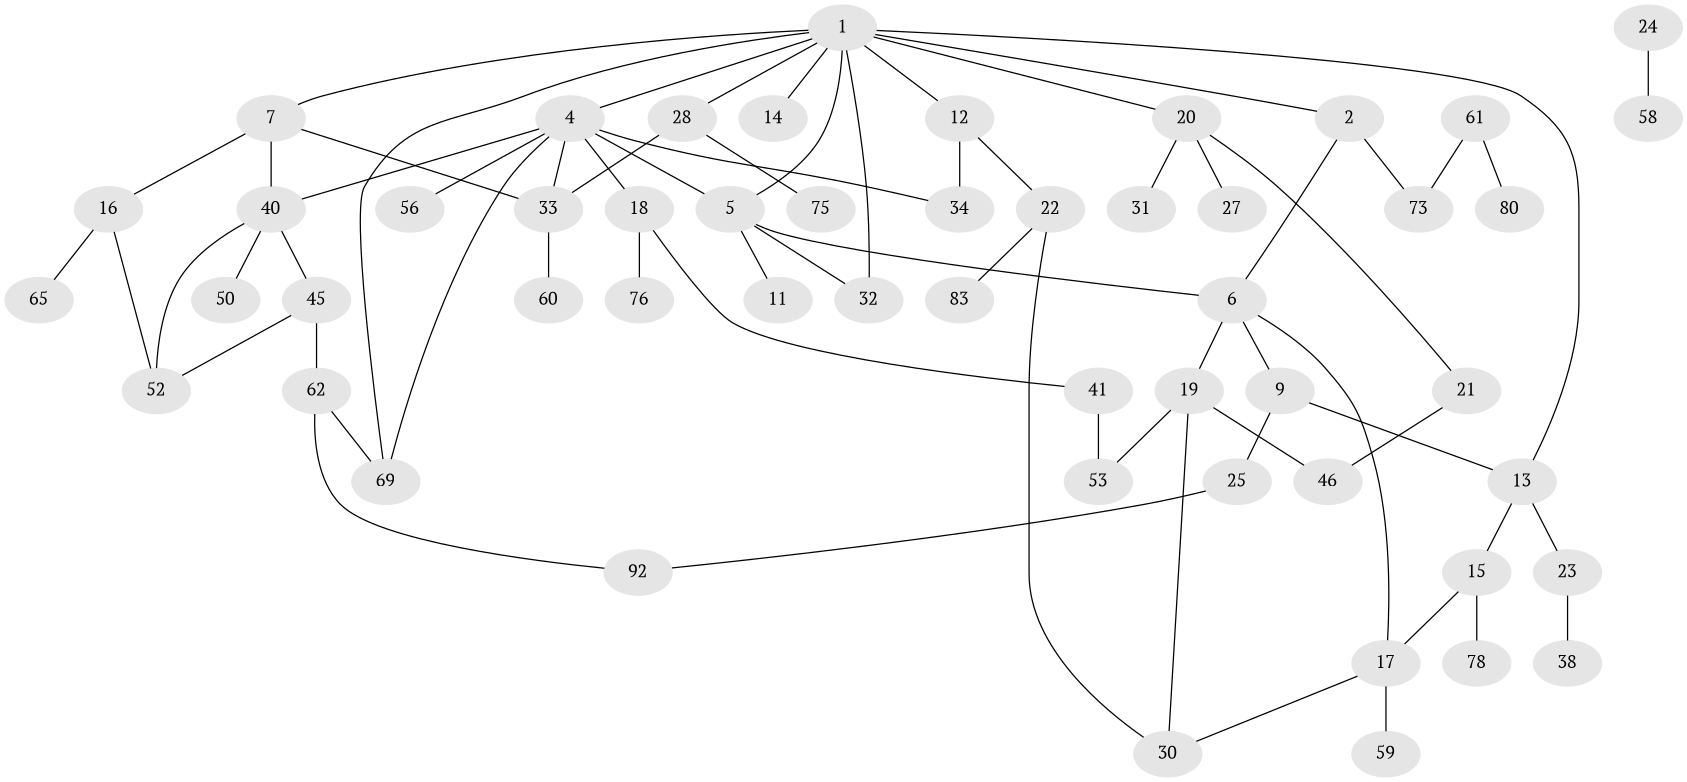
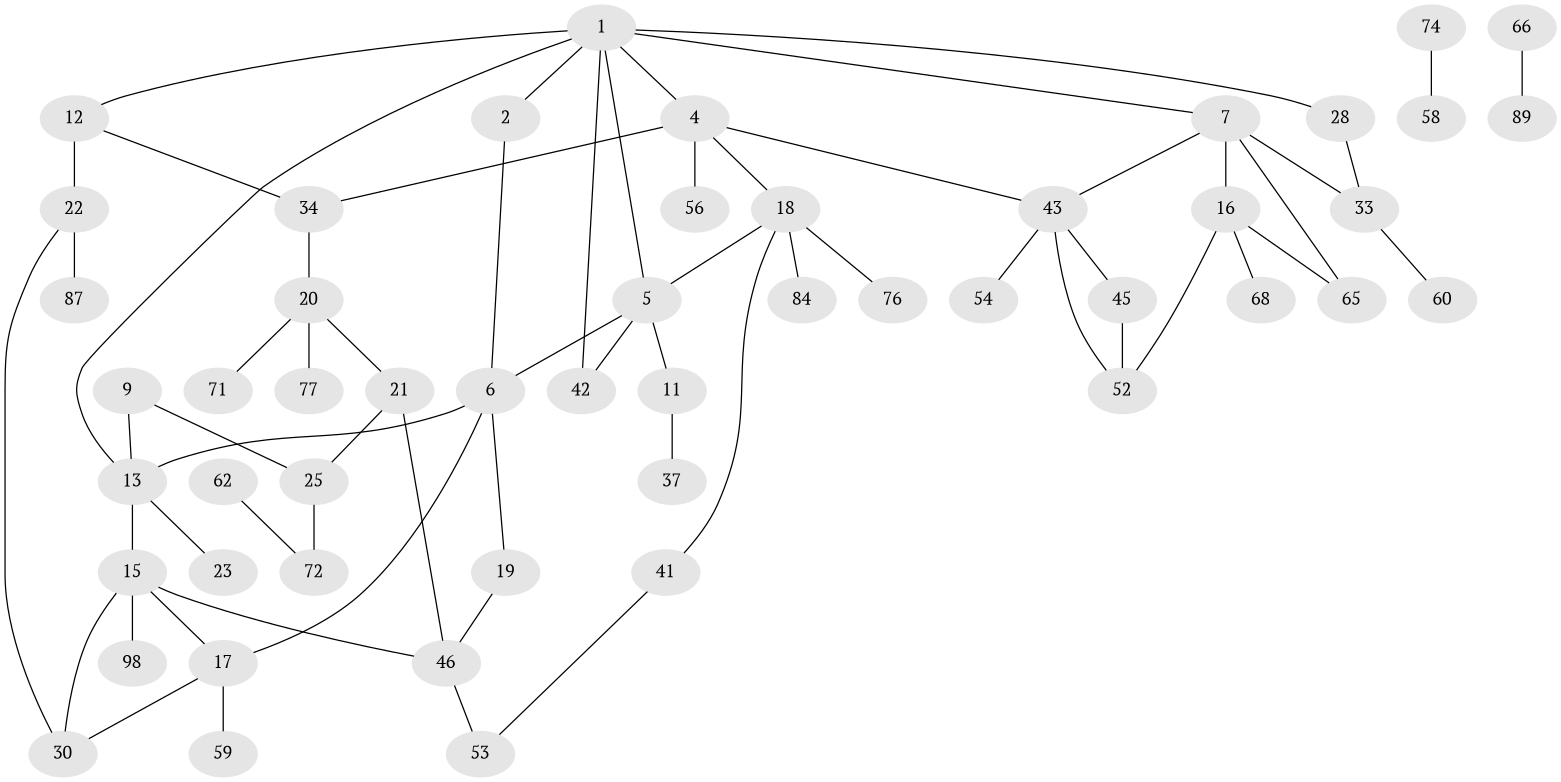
node "24": label "24" -> "74"
edge "1" -- "20": now "34" -- "20"
node "14": removed
node "61": label "61" -> "66"
edge "4" -- "33": removed
edge "4" -- "5": now "18" -- "5"
node "40": label "40" -> "43"
node "75": removed
node "31": label "31" -> "71"
node "27": label "27" -> "77"
edge "7" -- "65": added
node "73": removed
node "80": label "80" -> "89"
node "50": label "50" -> "54"
node "84": added
node "32": label "32" -> "42"
node "83": label "83" -> "87"
node "68": added
edge "45" -- "62": removed
edge "6" -- "9": now "6" -- "13"
edge "19" -- "53": now "46" -- "53"
edge "21" -- "25": added
node "69": removed
node "37": added
edge "19" -- "30": now "15" -- "30"
node "92": label "92" -> "72"
edge "15" -- "46": added
node "78": label "78" -> "98"
node "38": removed
